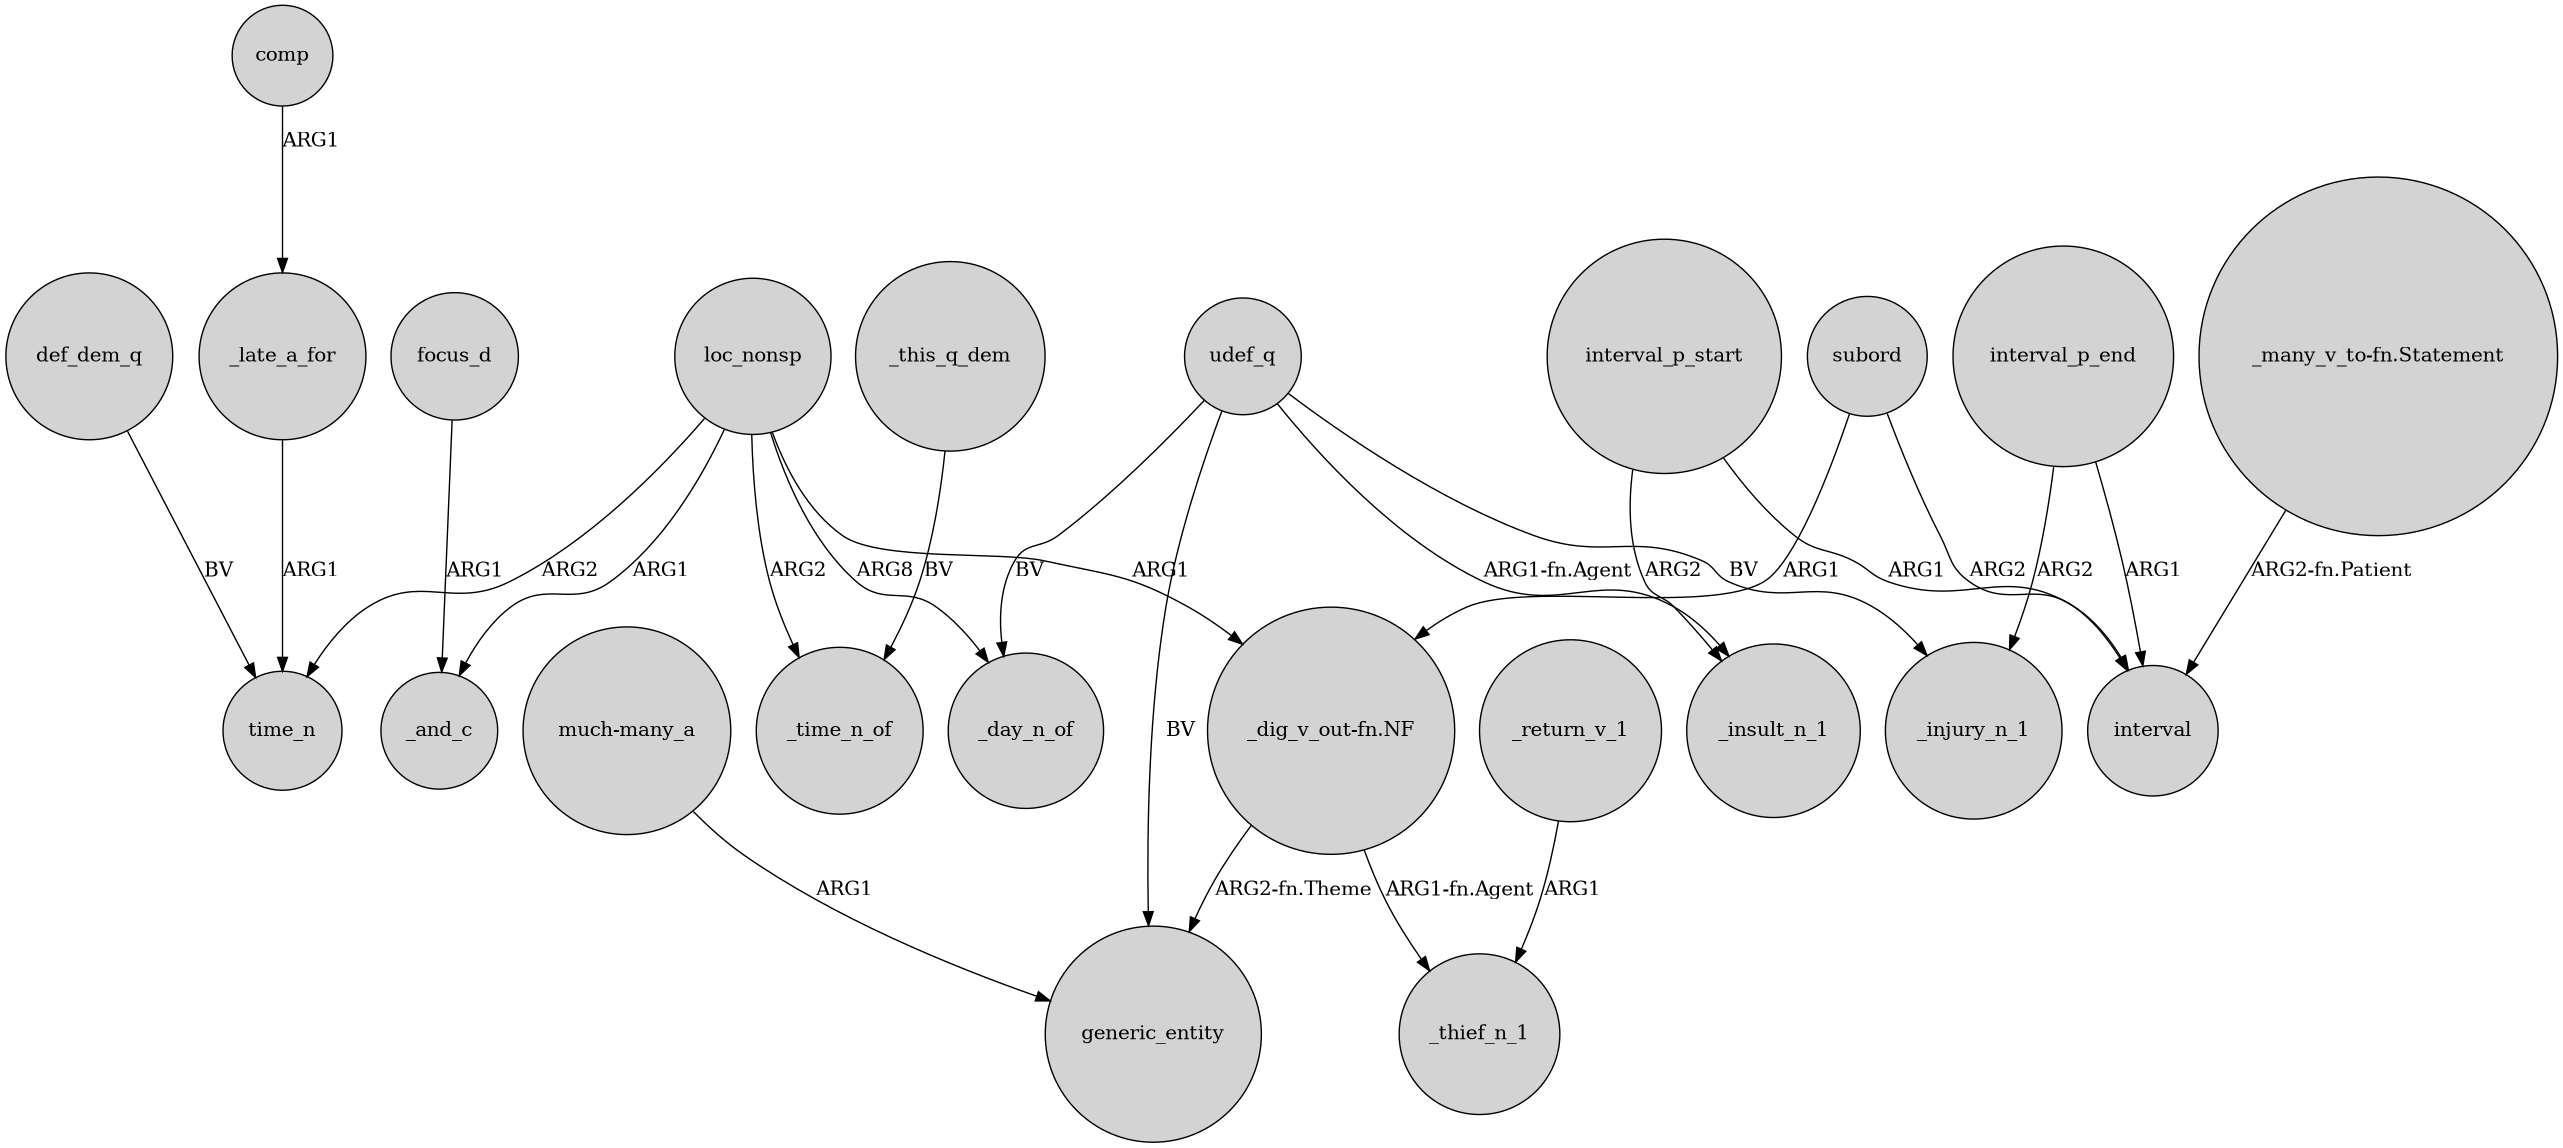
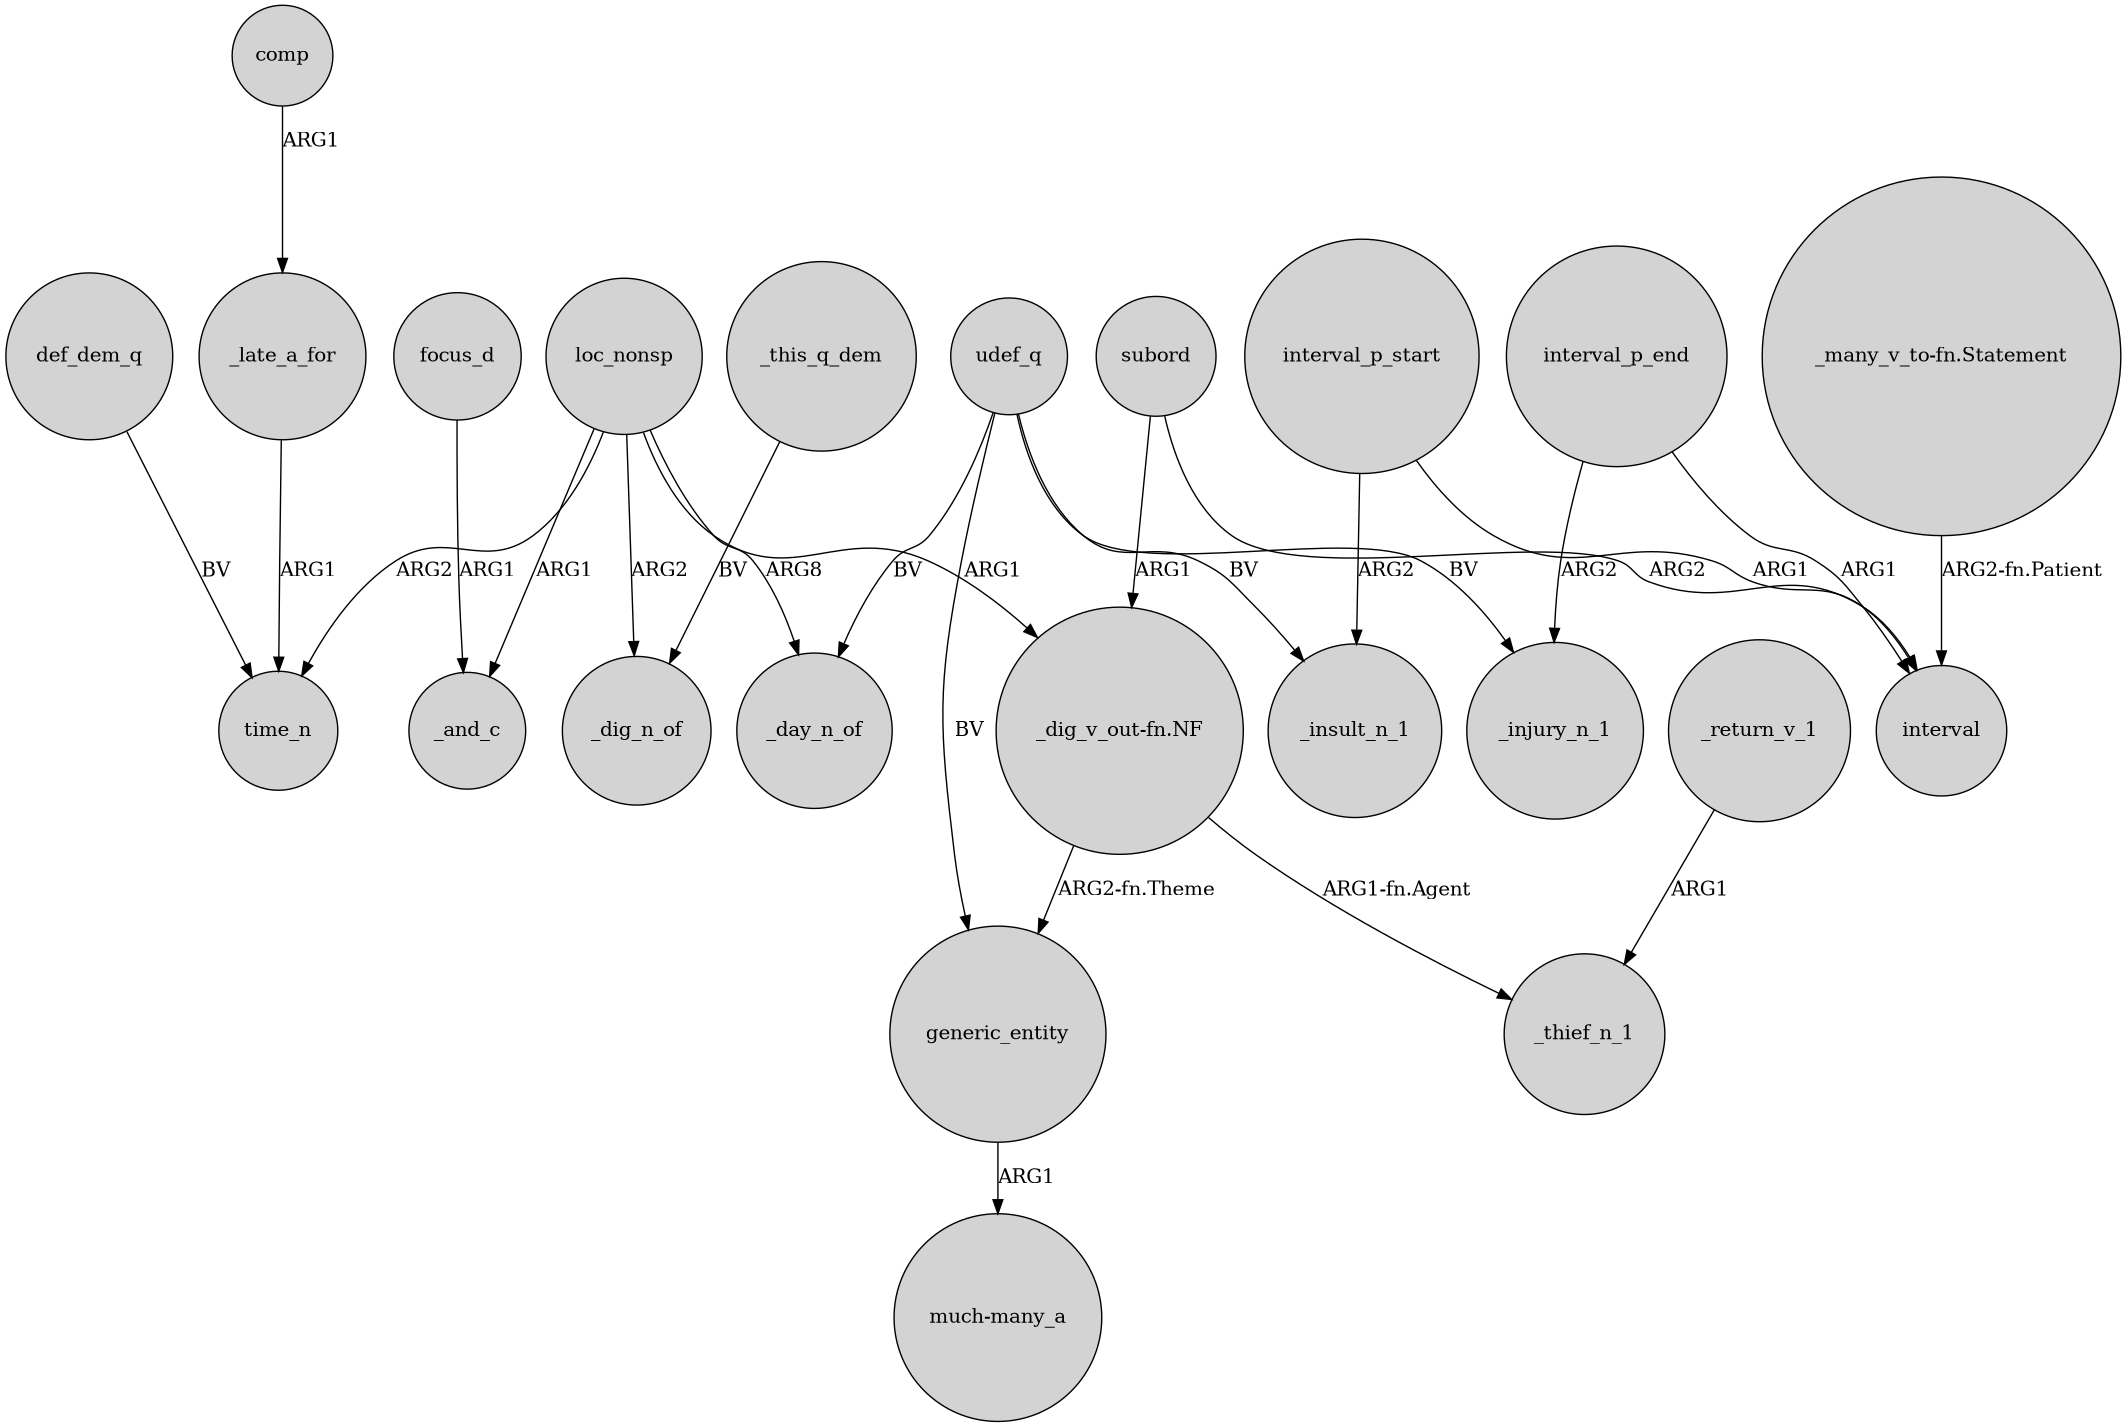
edge "udef_q" -> "_insult_n_1": label "ARG1-fn.Agent" -> "BV"
node "_time_n_of": label "_time_n_of" -> "_dig_n_of"
edge "much-many_a" -> "generic_entity": reversed
